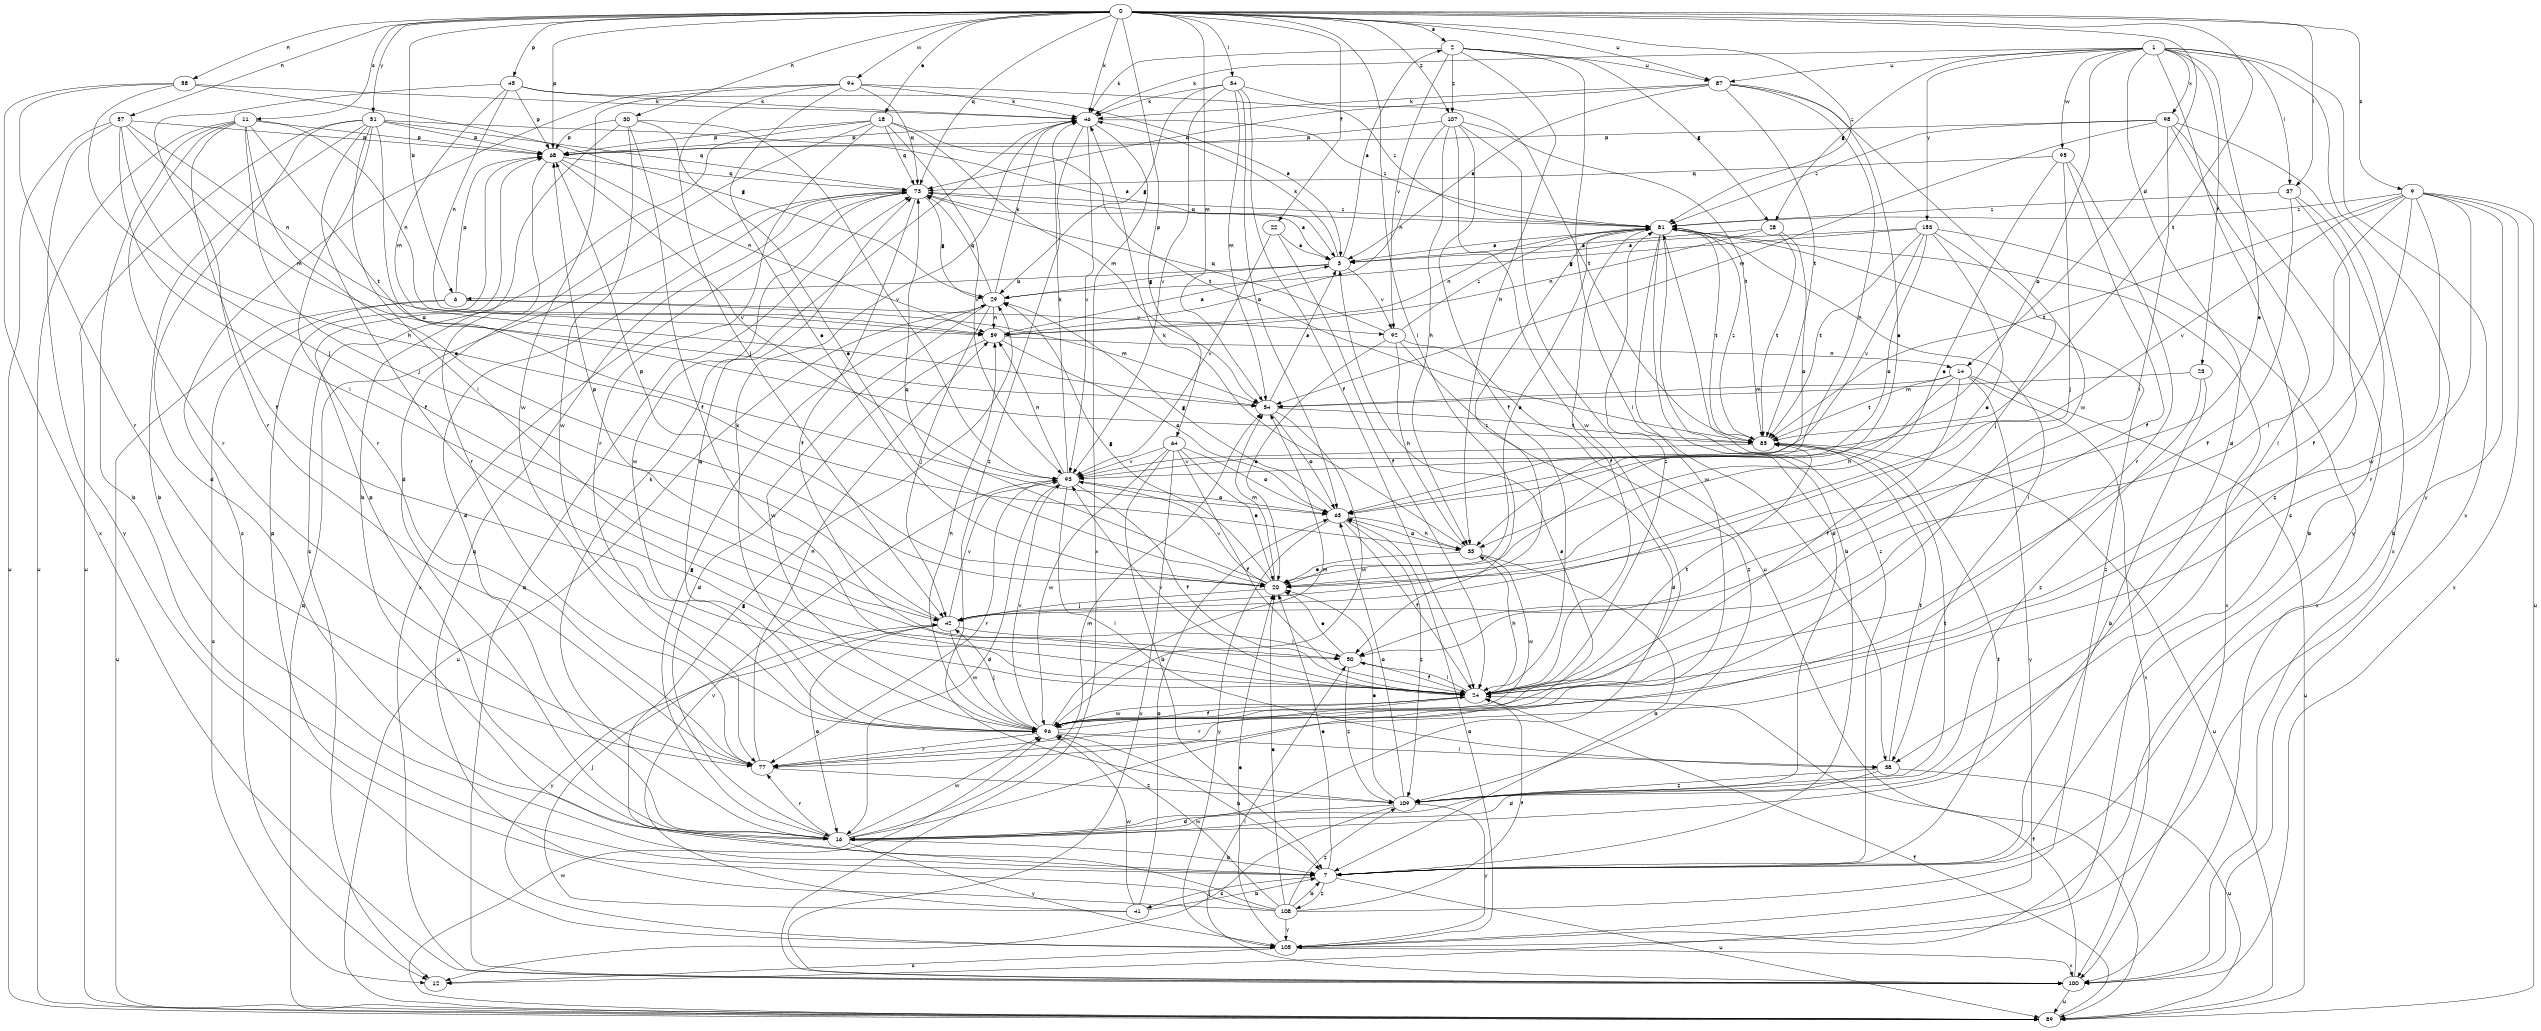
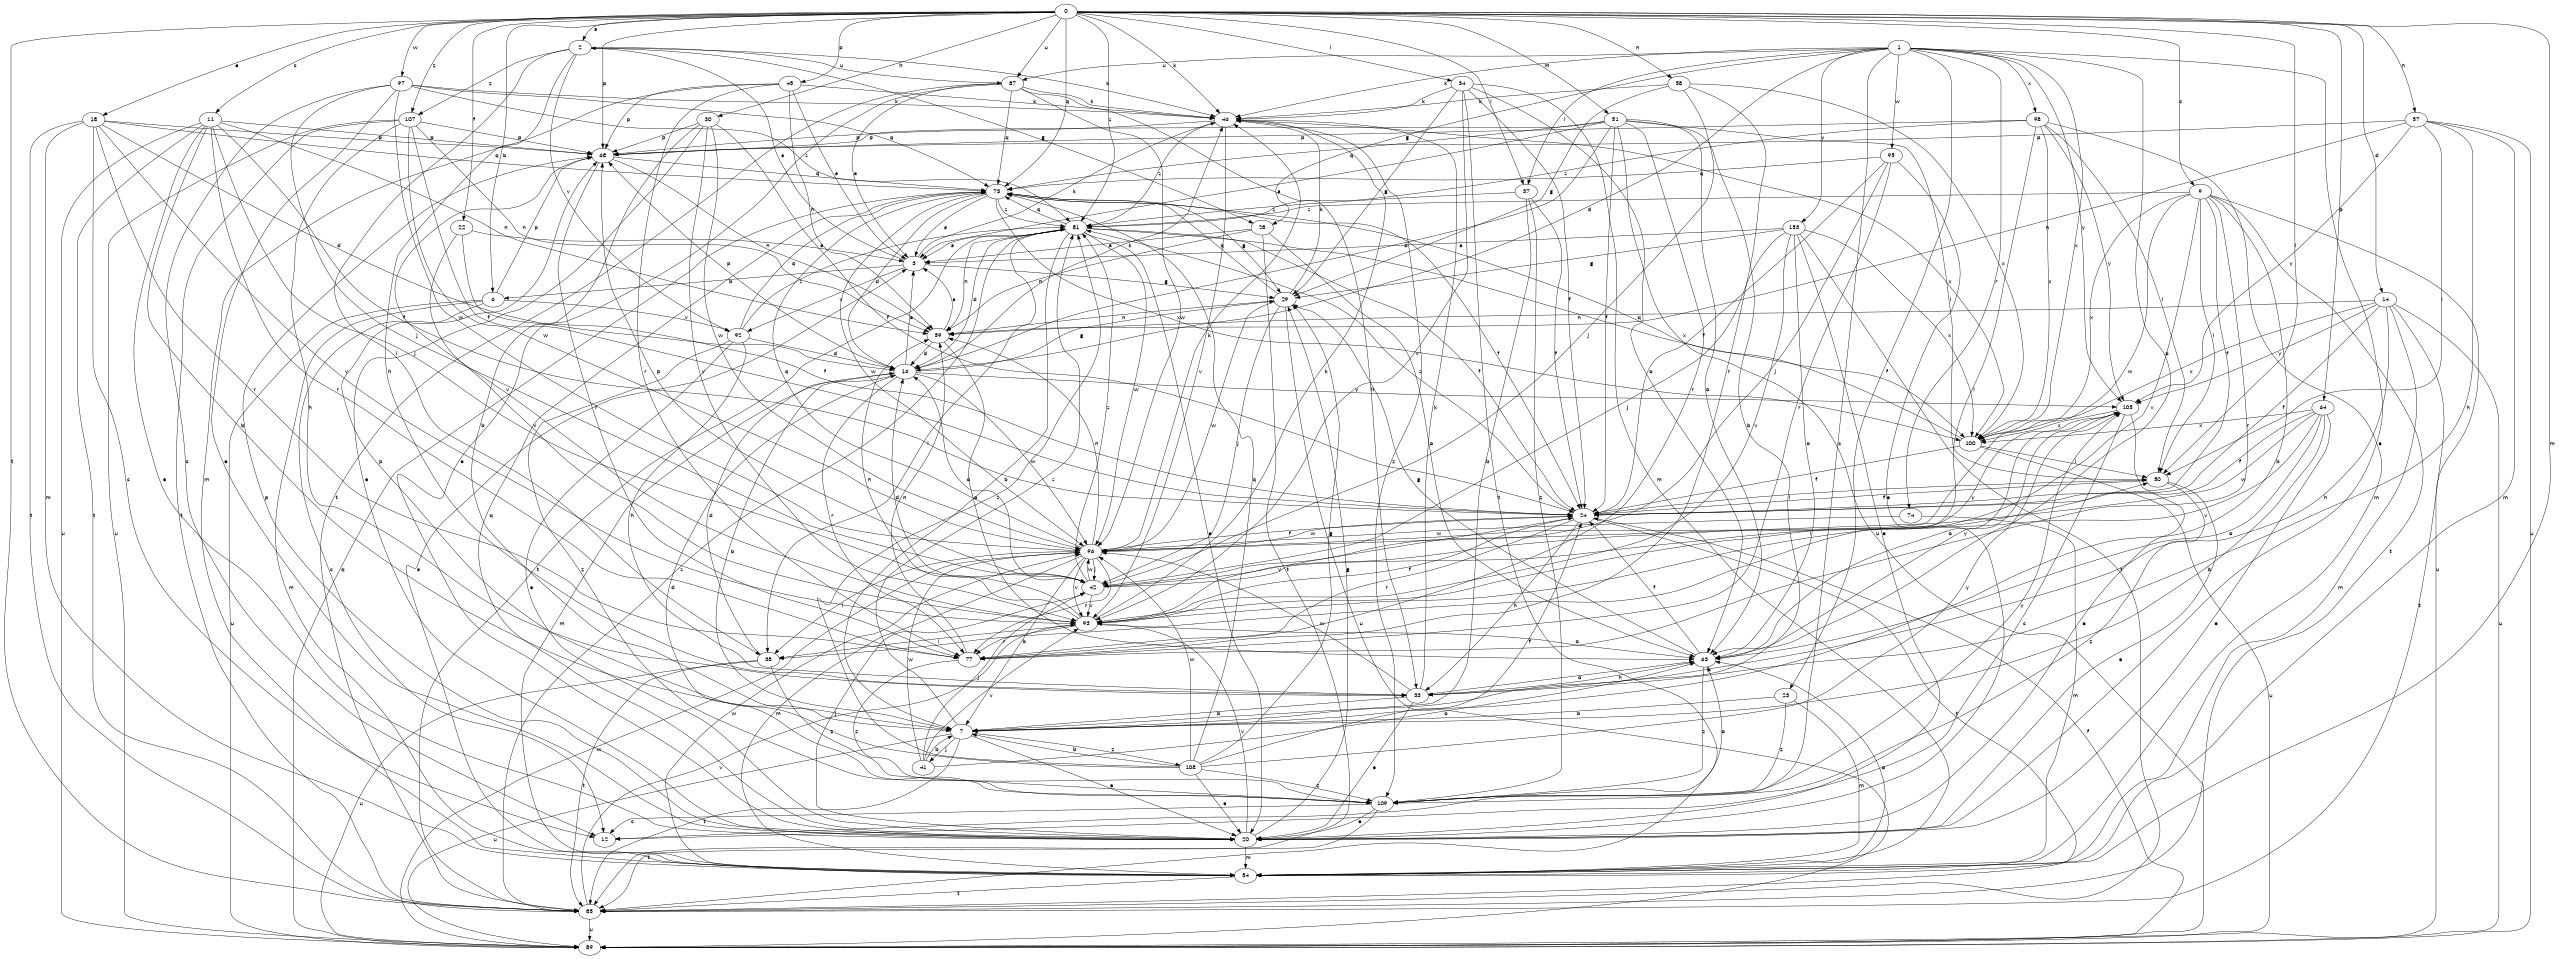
edge "0" -> "51": label "y" -> "m"
node "94": label "94" -> "97"
edge "59" -> "14": reversed
node "74": added
